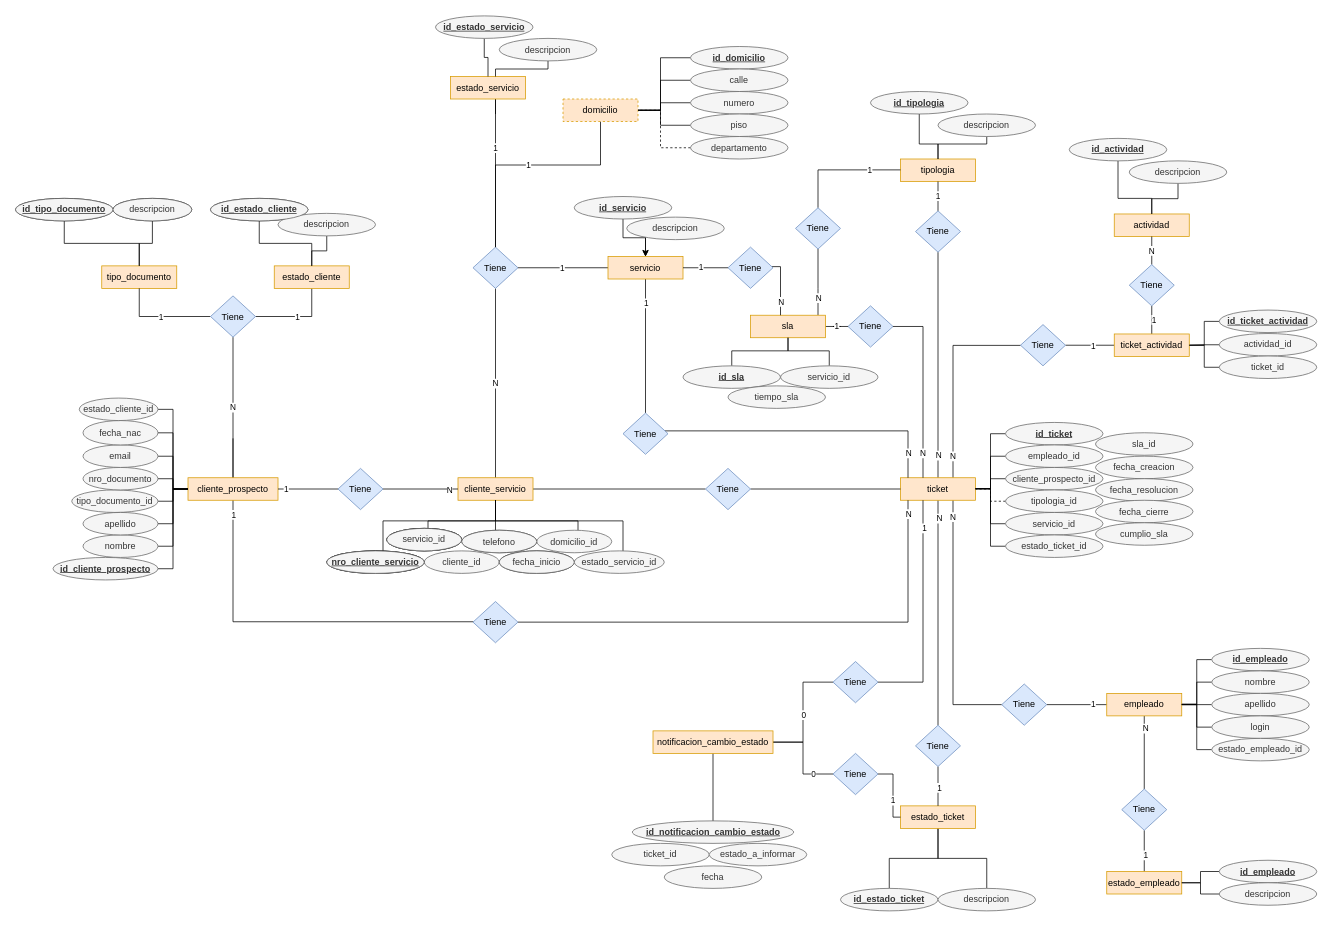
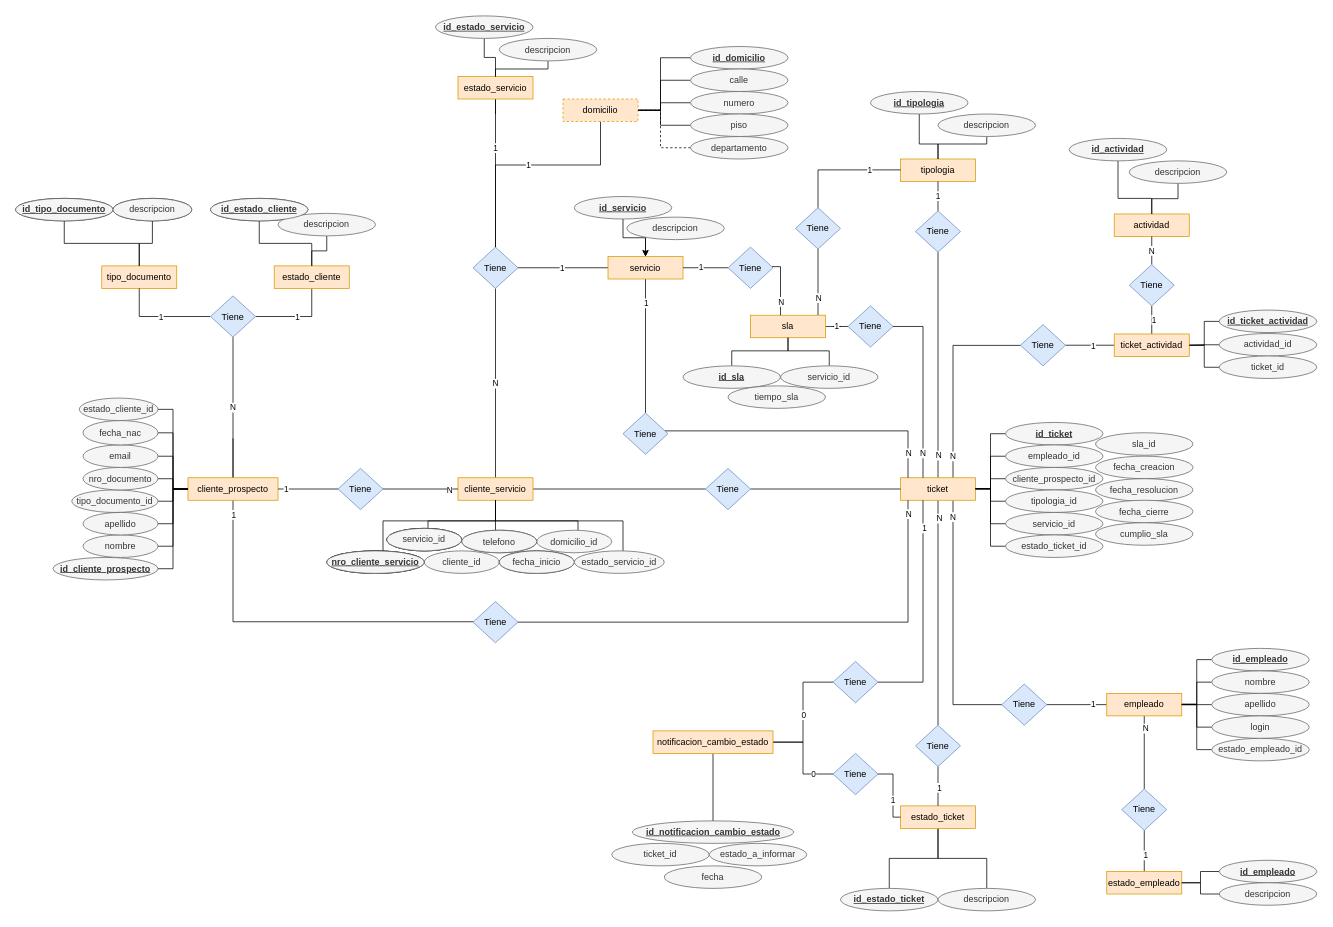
node "estado_servicio": moved (488, 88) -> (495, 88)
edge "ticket" -- "tipologia_id": style dashed -> solid
